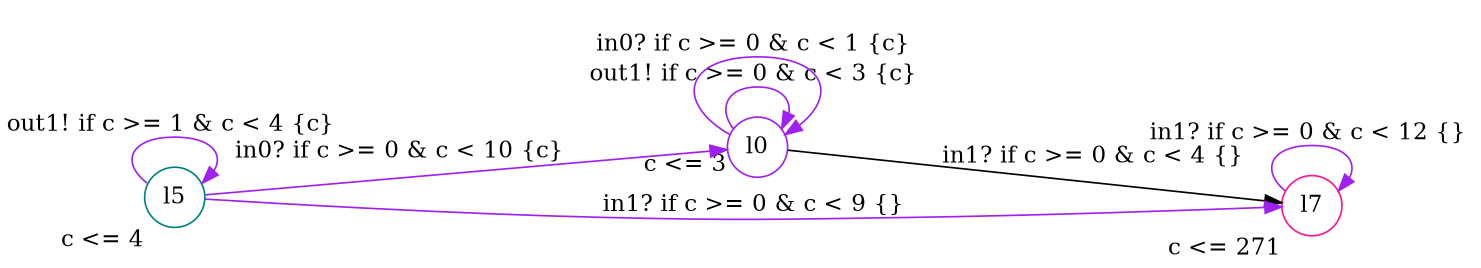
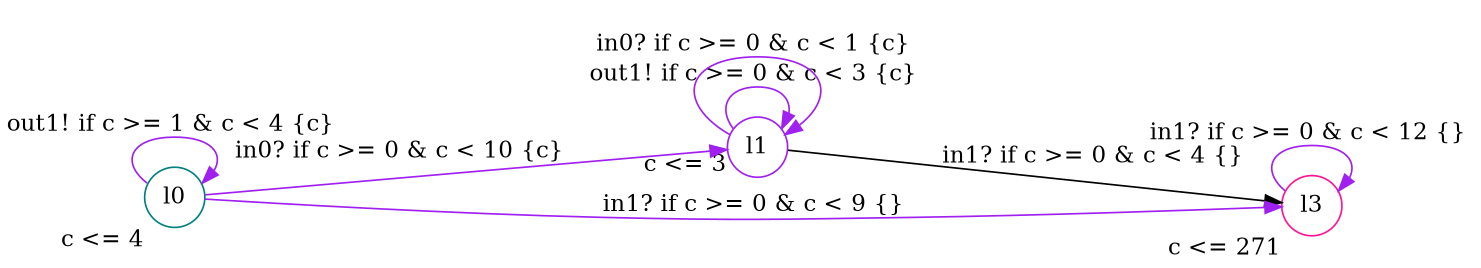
node "l0 c <= 3": label "l0 c <= 3" -> "l1 c <= 3"
node "l5 c <= 4": label "l5 c <= 4" -> "l0 c <= 4"
node "l7 c <= 271": label "l7 c <= 271" -> "l3 c <= 271"
